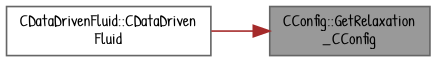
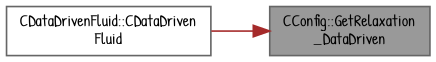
node "CConfig::GetRelaxation _CConfig": label "CConfig::GetRelaxation _CConfig" -> "CConfig::GetRelaxation _DataDriven"
